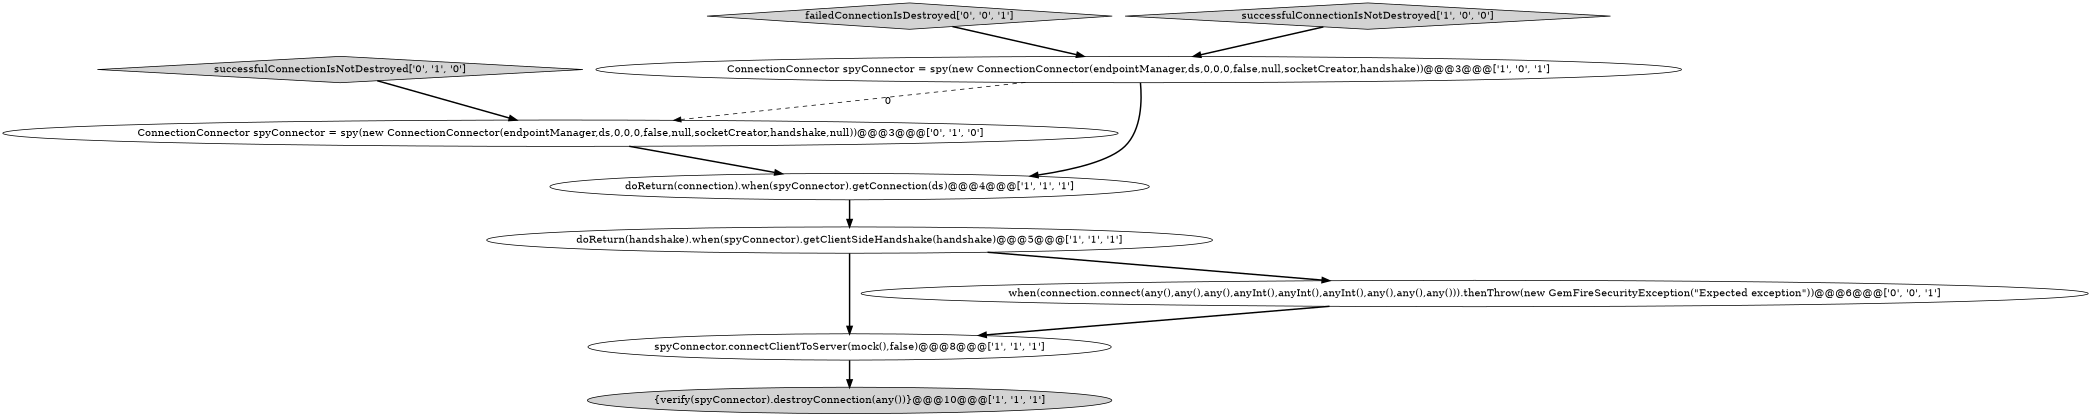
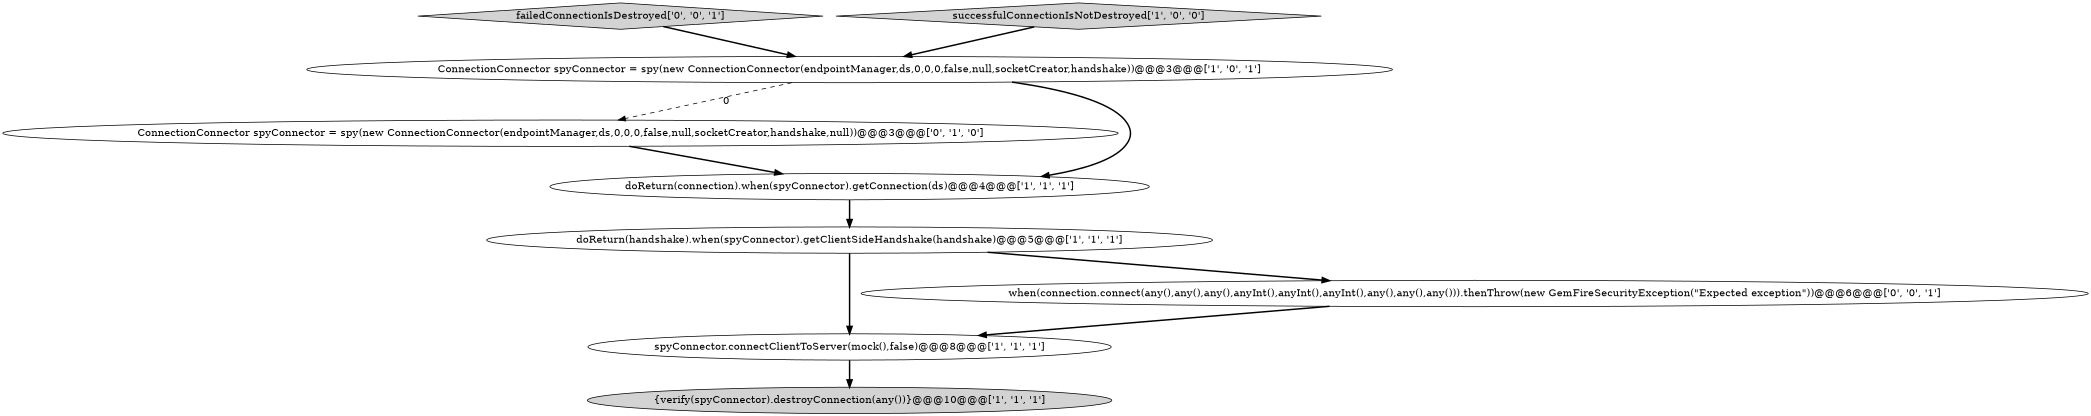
node "successfulConnectionIsNotDestroyed['0', '1', '0']": removed
